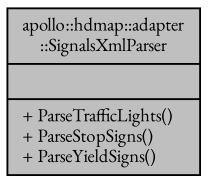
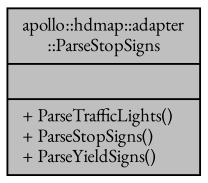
node "apollo::hdmap::adapter": text "::SignalsXmlParser" -> "::ParseStopSigns"
